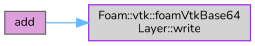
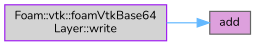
edge "add" -> "Foam::vtk::foamVtkBase64 Layer::write": reversed
